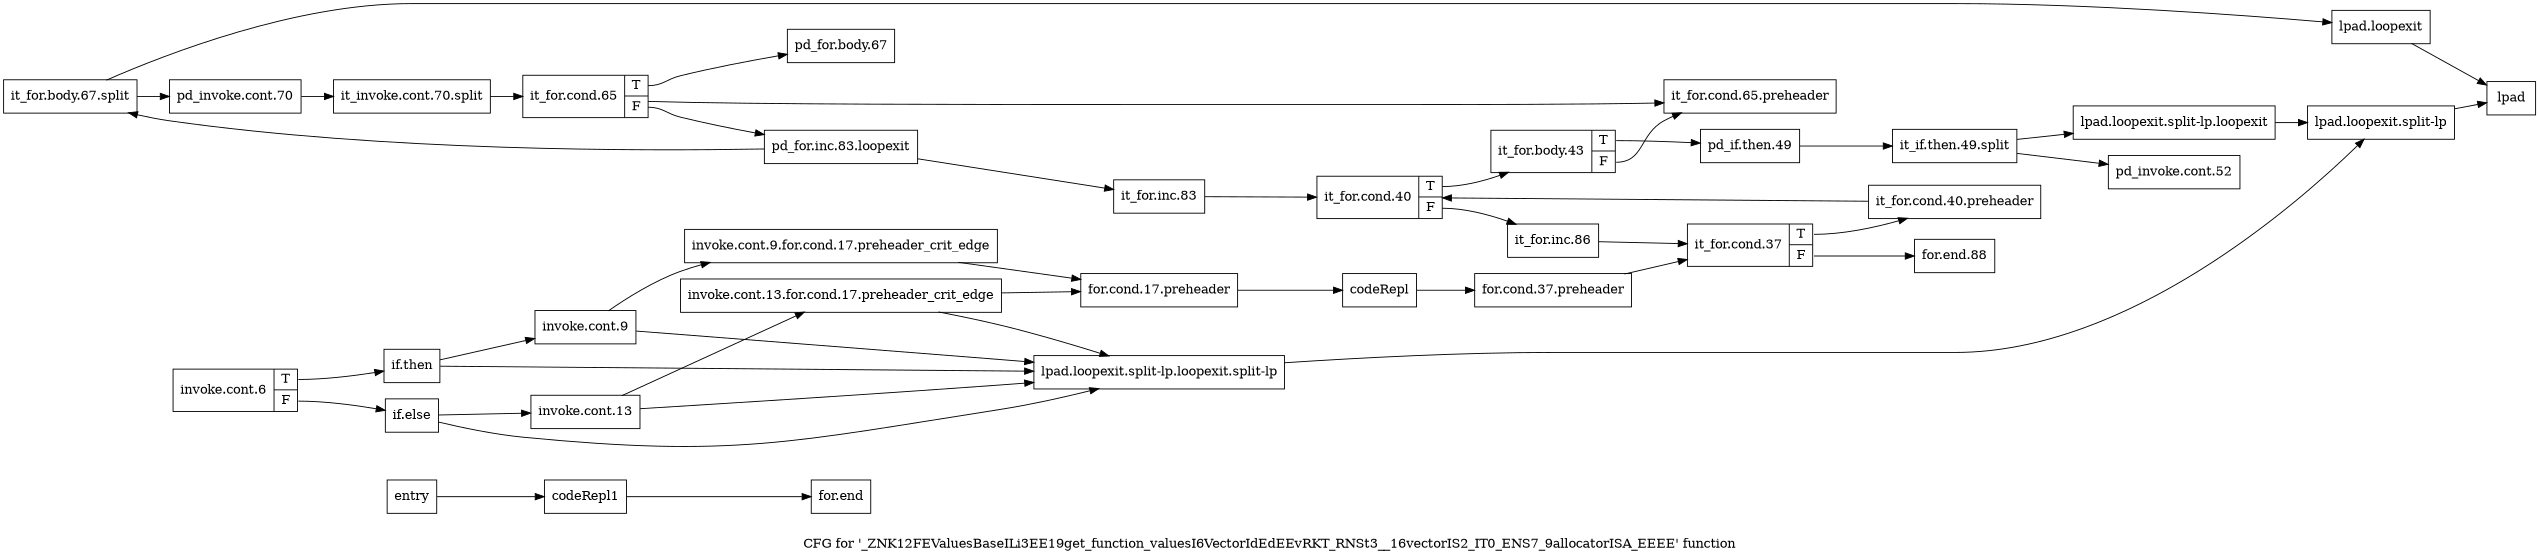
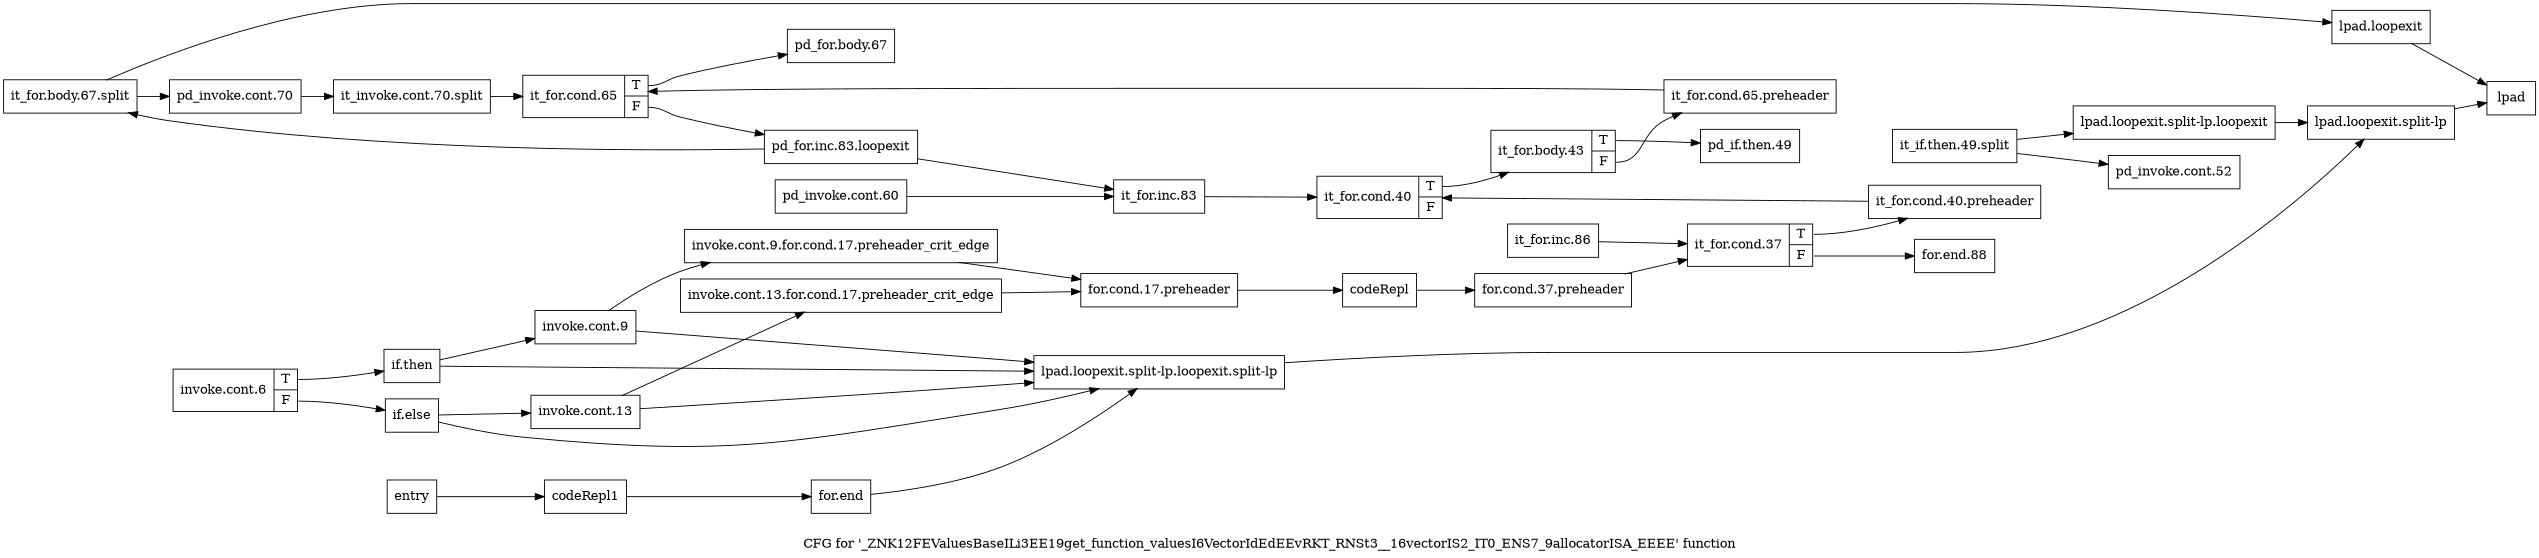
edge "it_for.cond.65" -> "it_for.cond.65.preheader": reversed
edge "pd_if.then.49" -> "it_if.then.49.split": removed
node "pd_invoke.cont.60": added
edge "it_for.cond.40" -> "it_for.inc.86": removed
edge "invoke.cont.13.for.cond.17.preheader_crit_edge" -> "lpad.loopexit.split-lp.loopexit.split-lp": now "for.end" -> "lpad.loopexit.split-lp.loopexit.split-lp"
